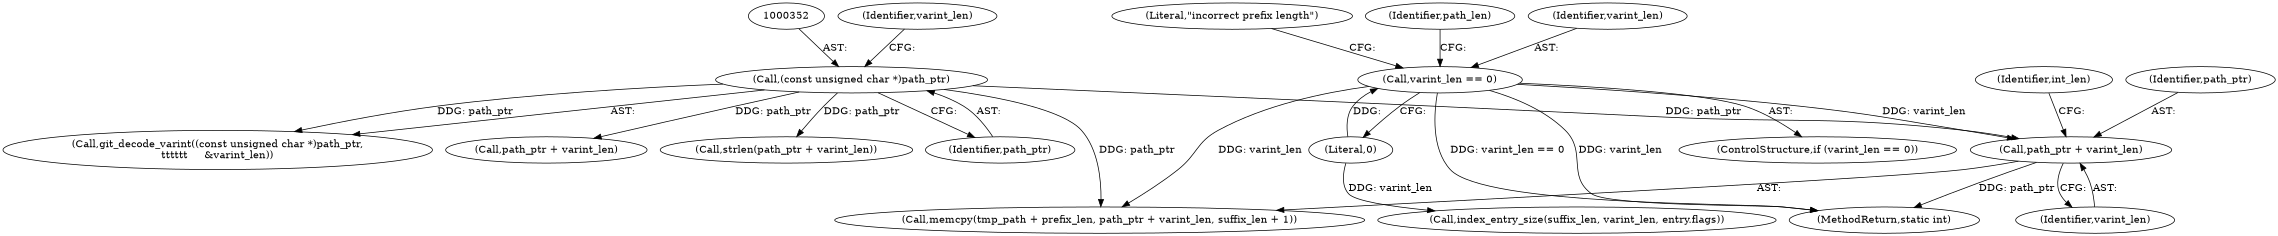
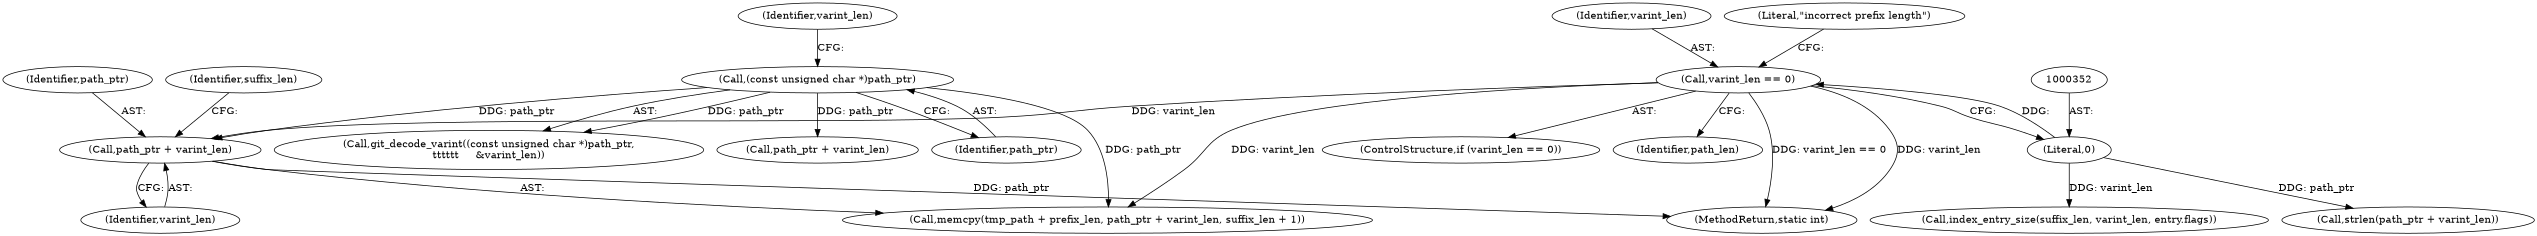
edge "(Identifier,path_len)" -> "(Call,varint_len == 0)": reversed
edge "1000352" -> "(Call,(const unsigned char *)path_ptr)": now "1000352" -> "(Literal,0)"
node "(Identifier,int_len)": label "(Identifier,int_len)" -> "(Identifier,suffix_len)"
edge "(Call,(const unsigned char *)path_ptr)" -> "(Call,strlen(path_ptr + varint_len))": now "(Literal,0)" -> "(Call,strlen(path_ptr + varint_len))"
